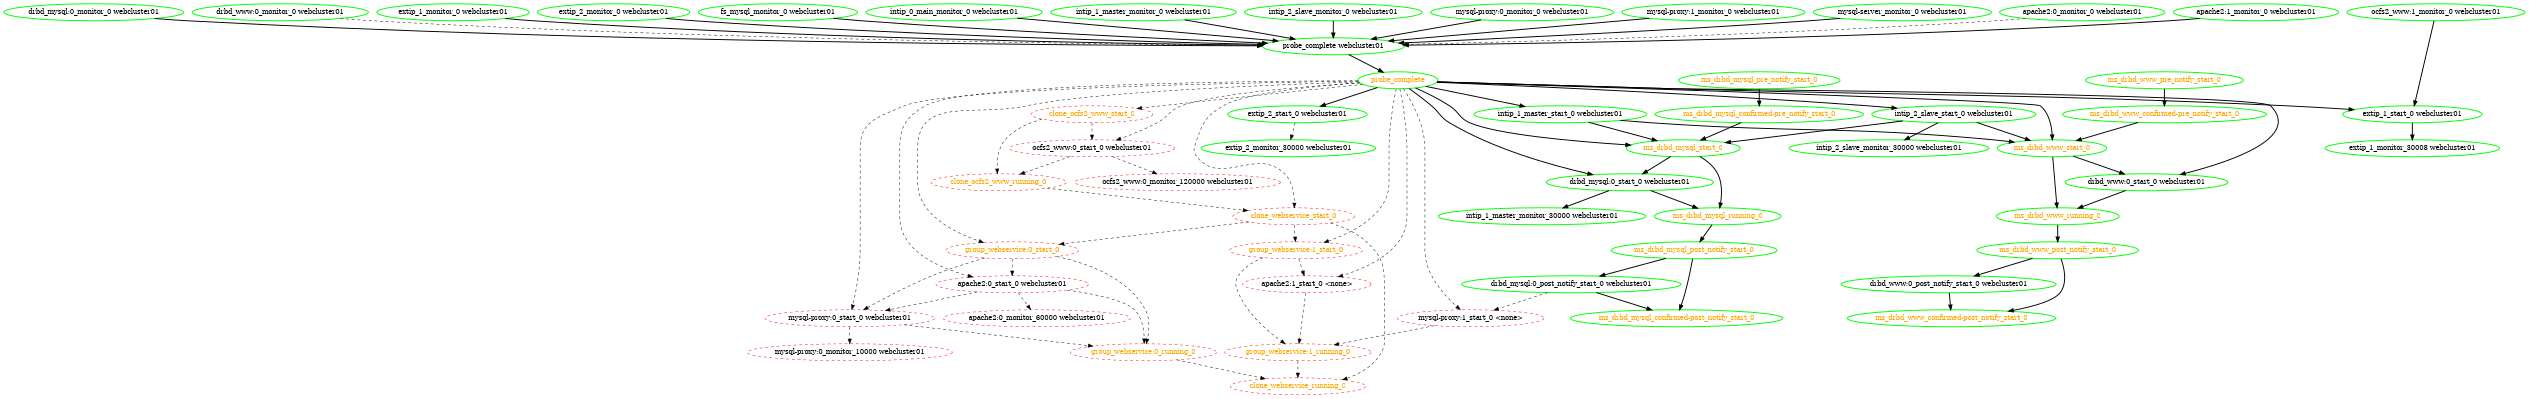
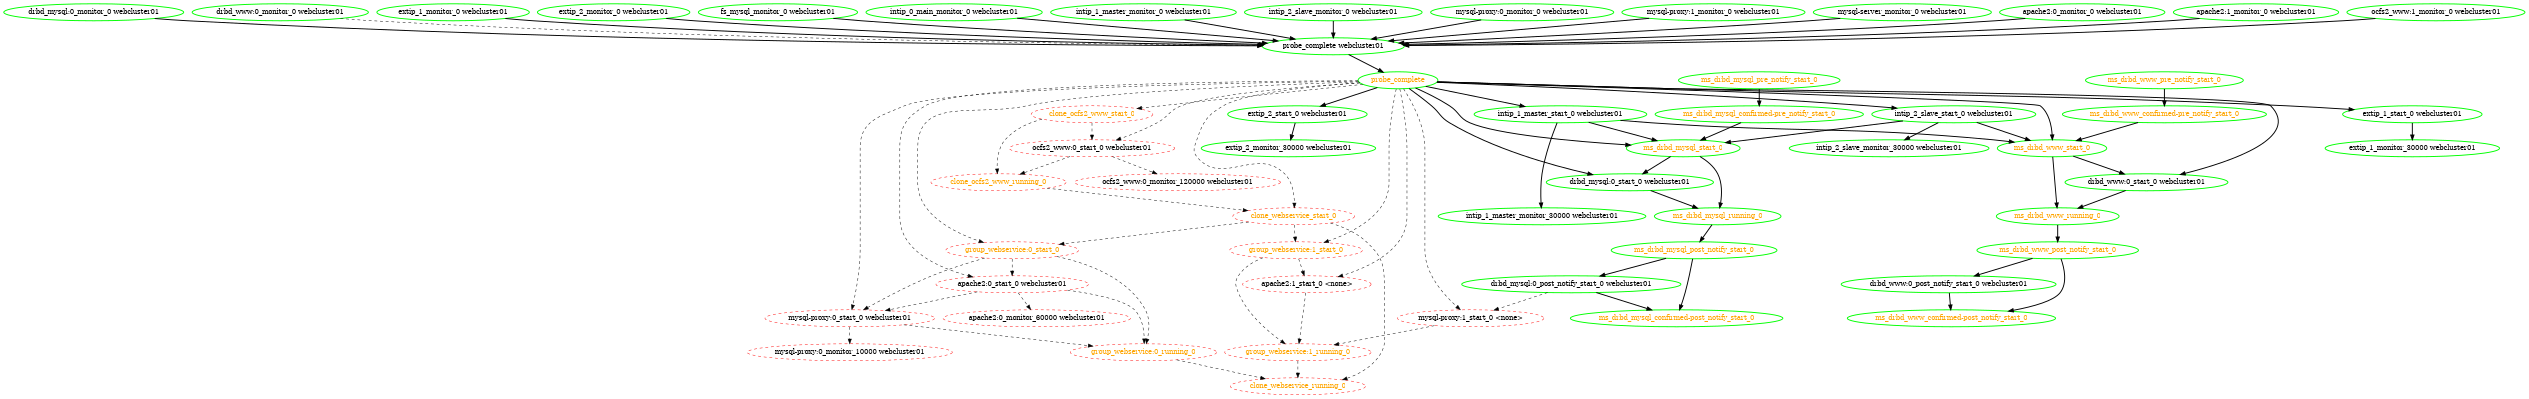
edge "apache2:0_monitor_0 webcluster01" -> "probe_complete webcluster01": style dashed -> bold
edge "ocfs2_www:1_monitor_0 webcluster01" -> "extip_1_start_0 webcluster01": now "ocfs2_www:1_monitor_0 webcluster01" -> "probe_complete webcluster01"
edge "extip_2_start_0 webcluster01" -> "extip_2_monitor_30000 webcluster01": style dashed -> bold
node "extip_1_monitor_30008 webcluster01": label "extip_1_monitor_30008 webcluster01" -> "extip_1_monitor_30000 webcluster01"
edge "drbd_mysql:0_start_0 webcluster01" -> "intip_1_master_monitor_30000 webcluster01": now "intip_1_master_start_0 webcluster01" -> "intip_1_master_monitor_30000 webcluster01"
